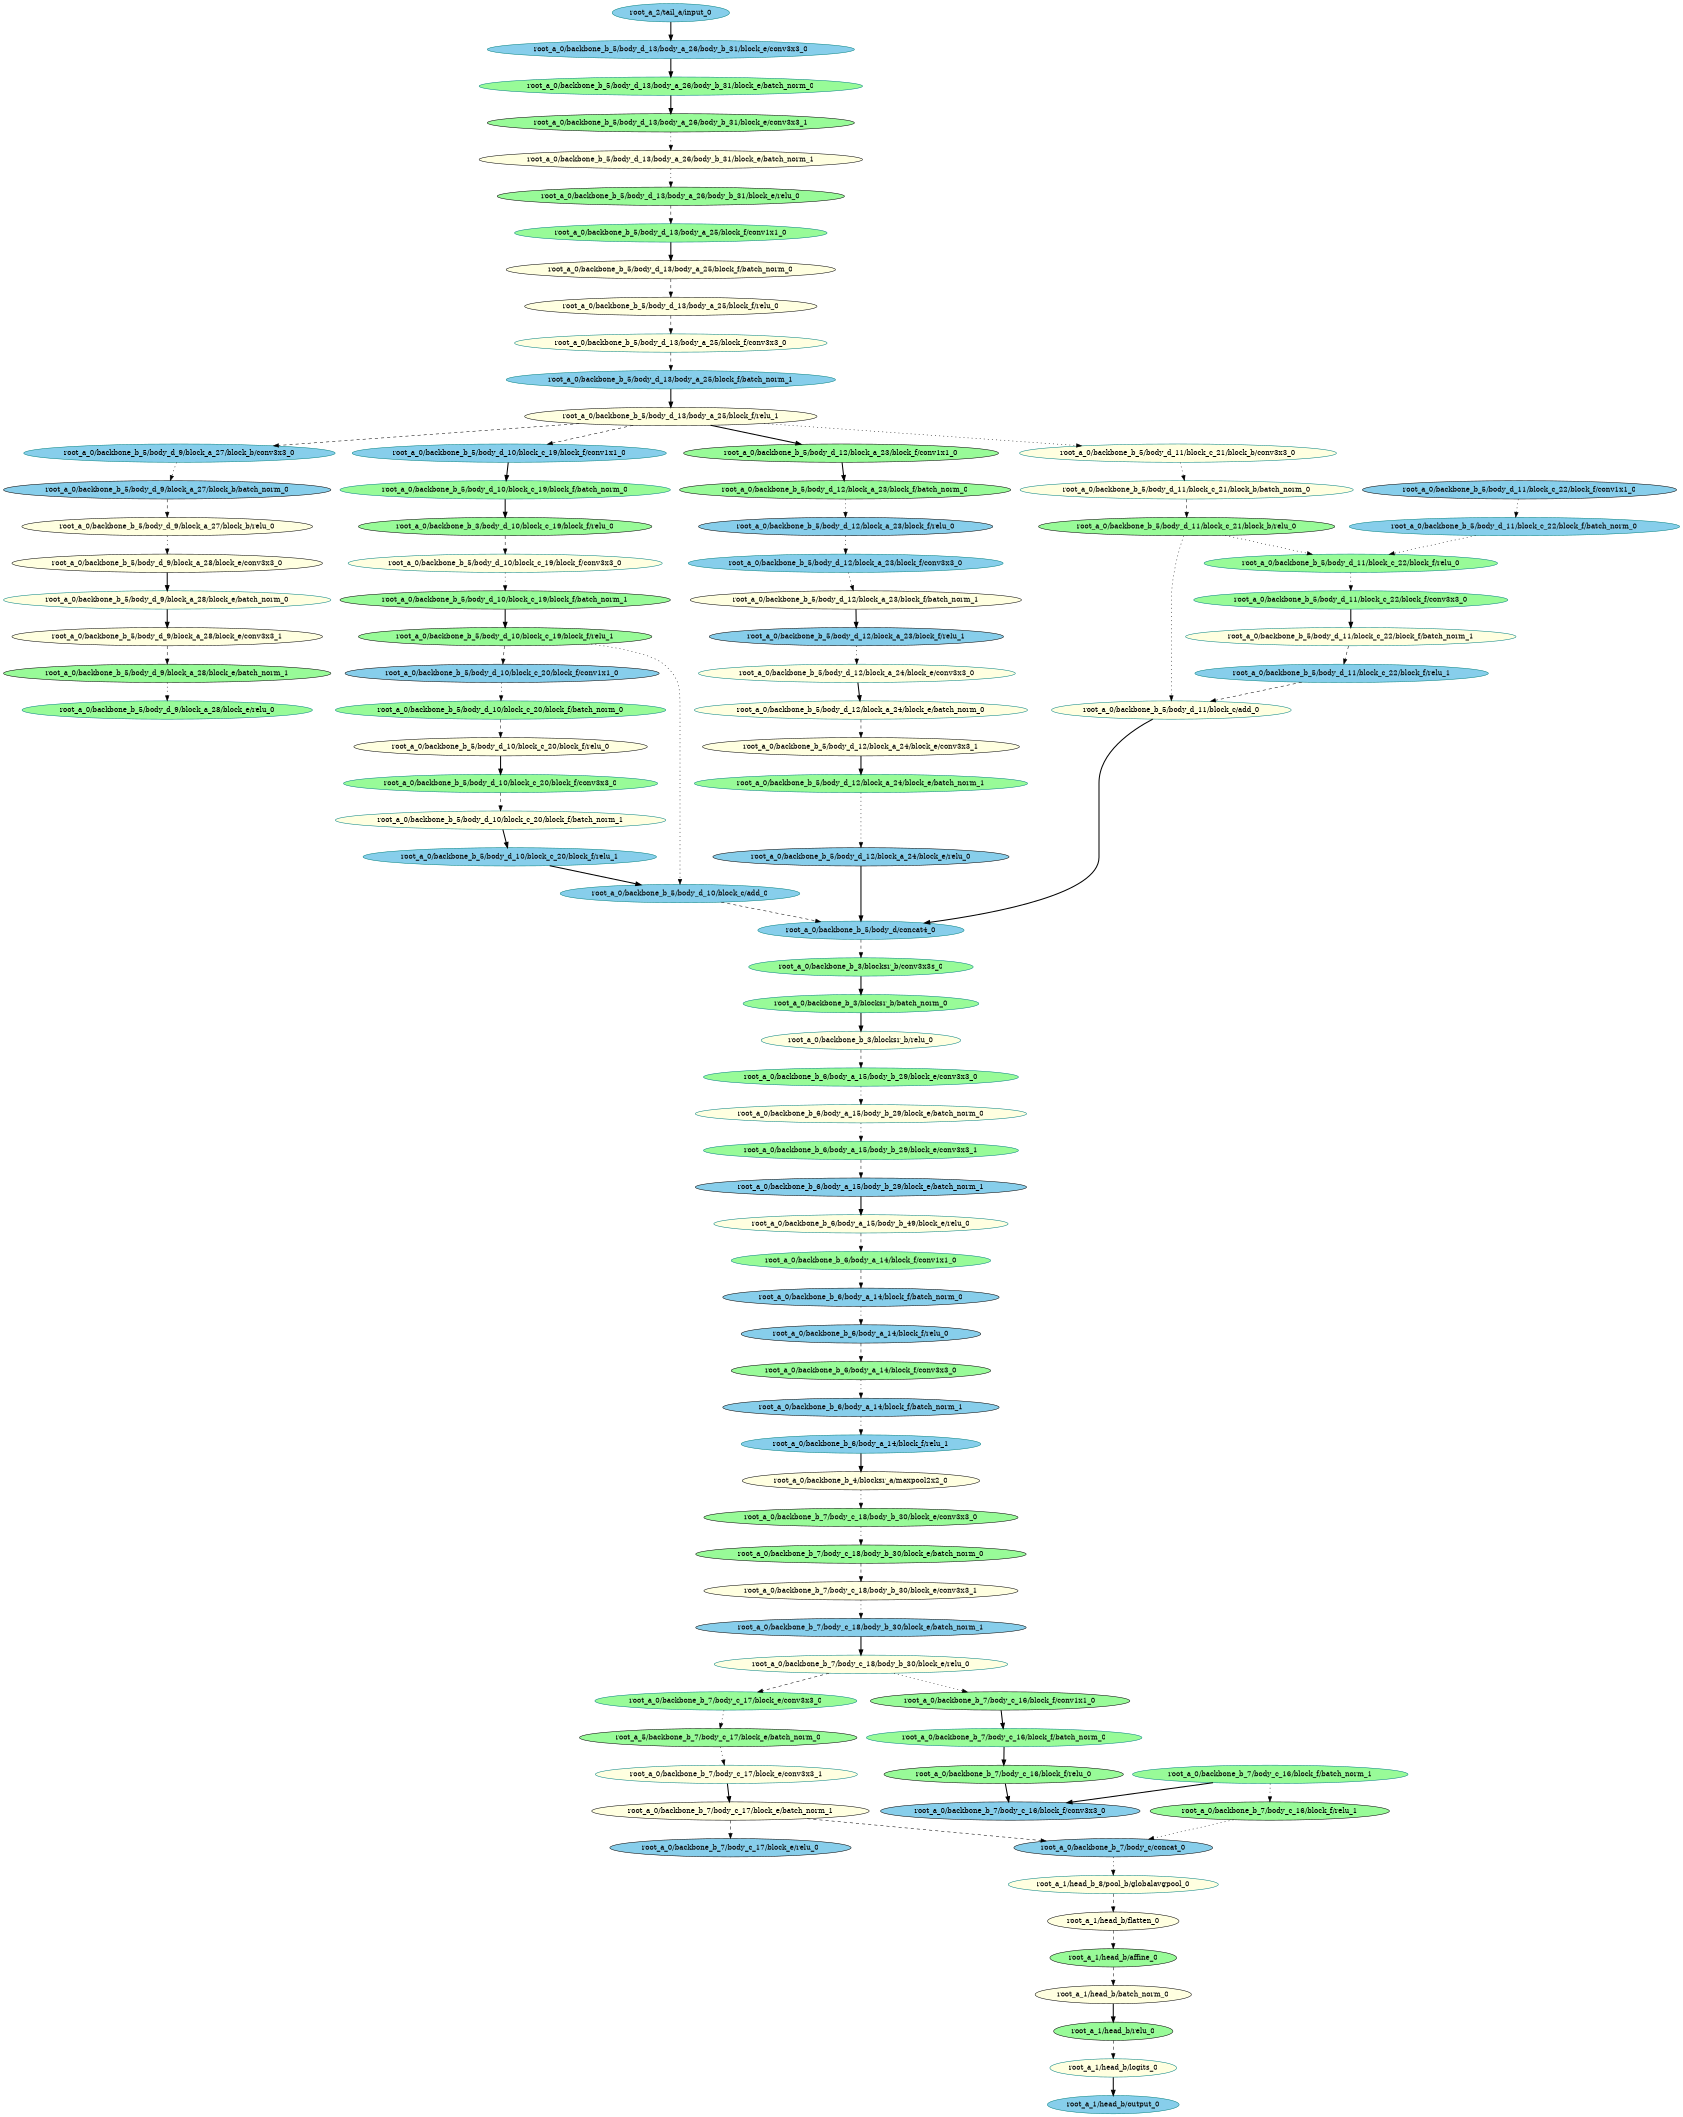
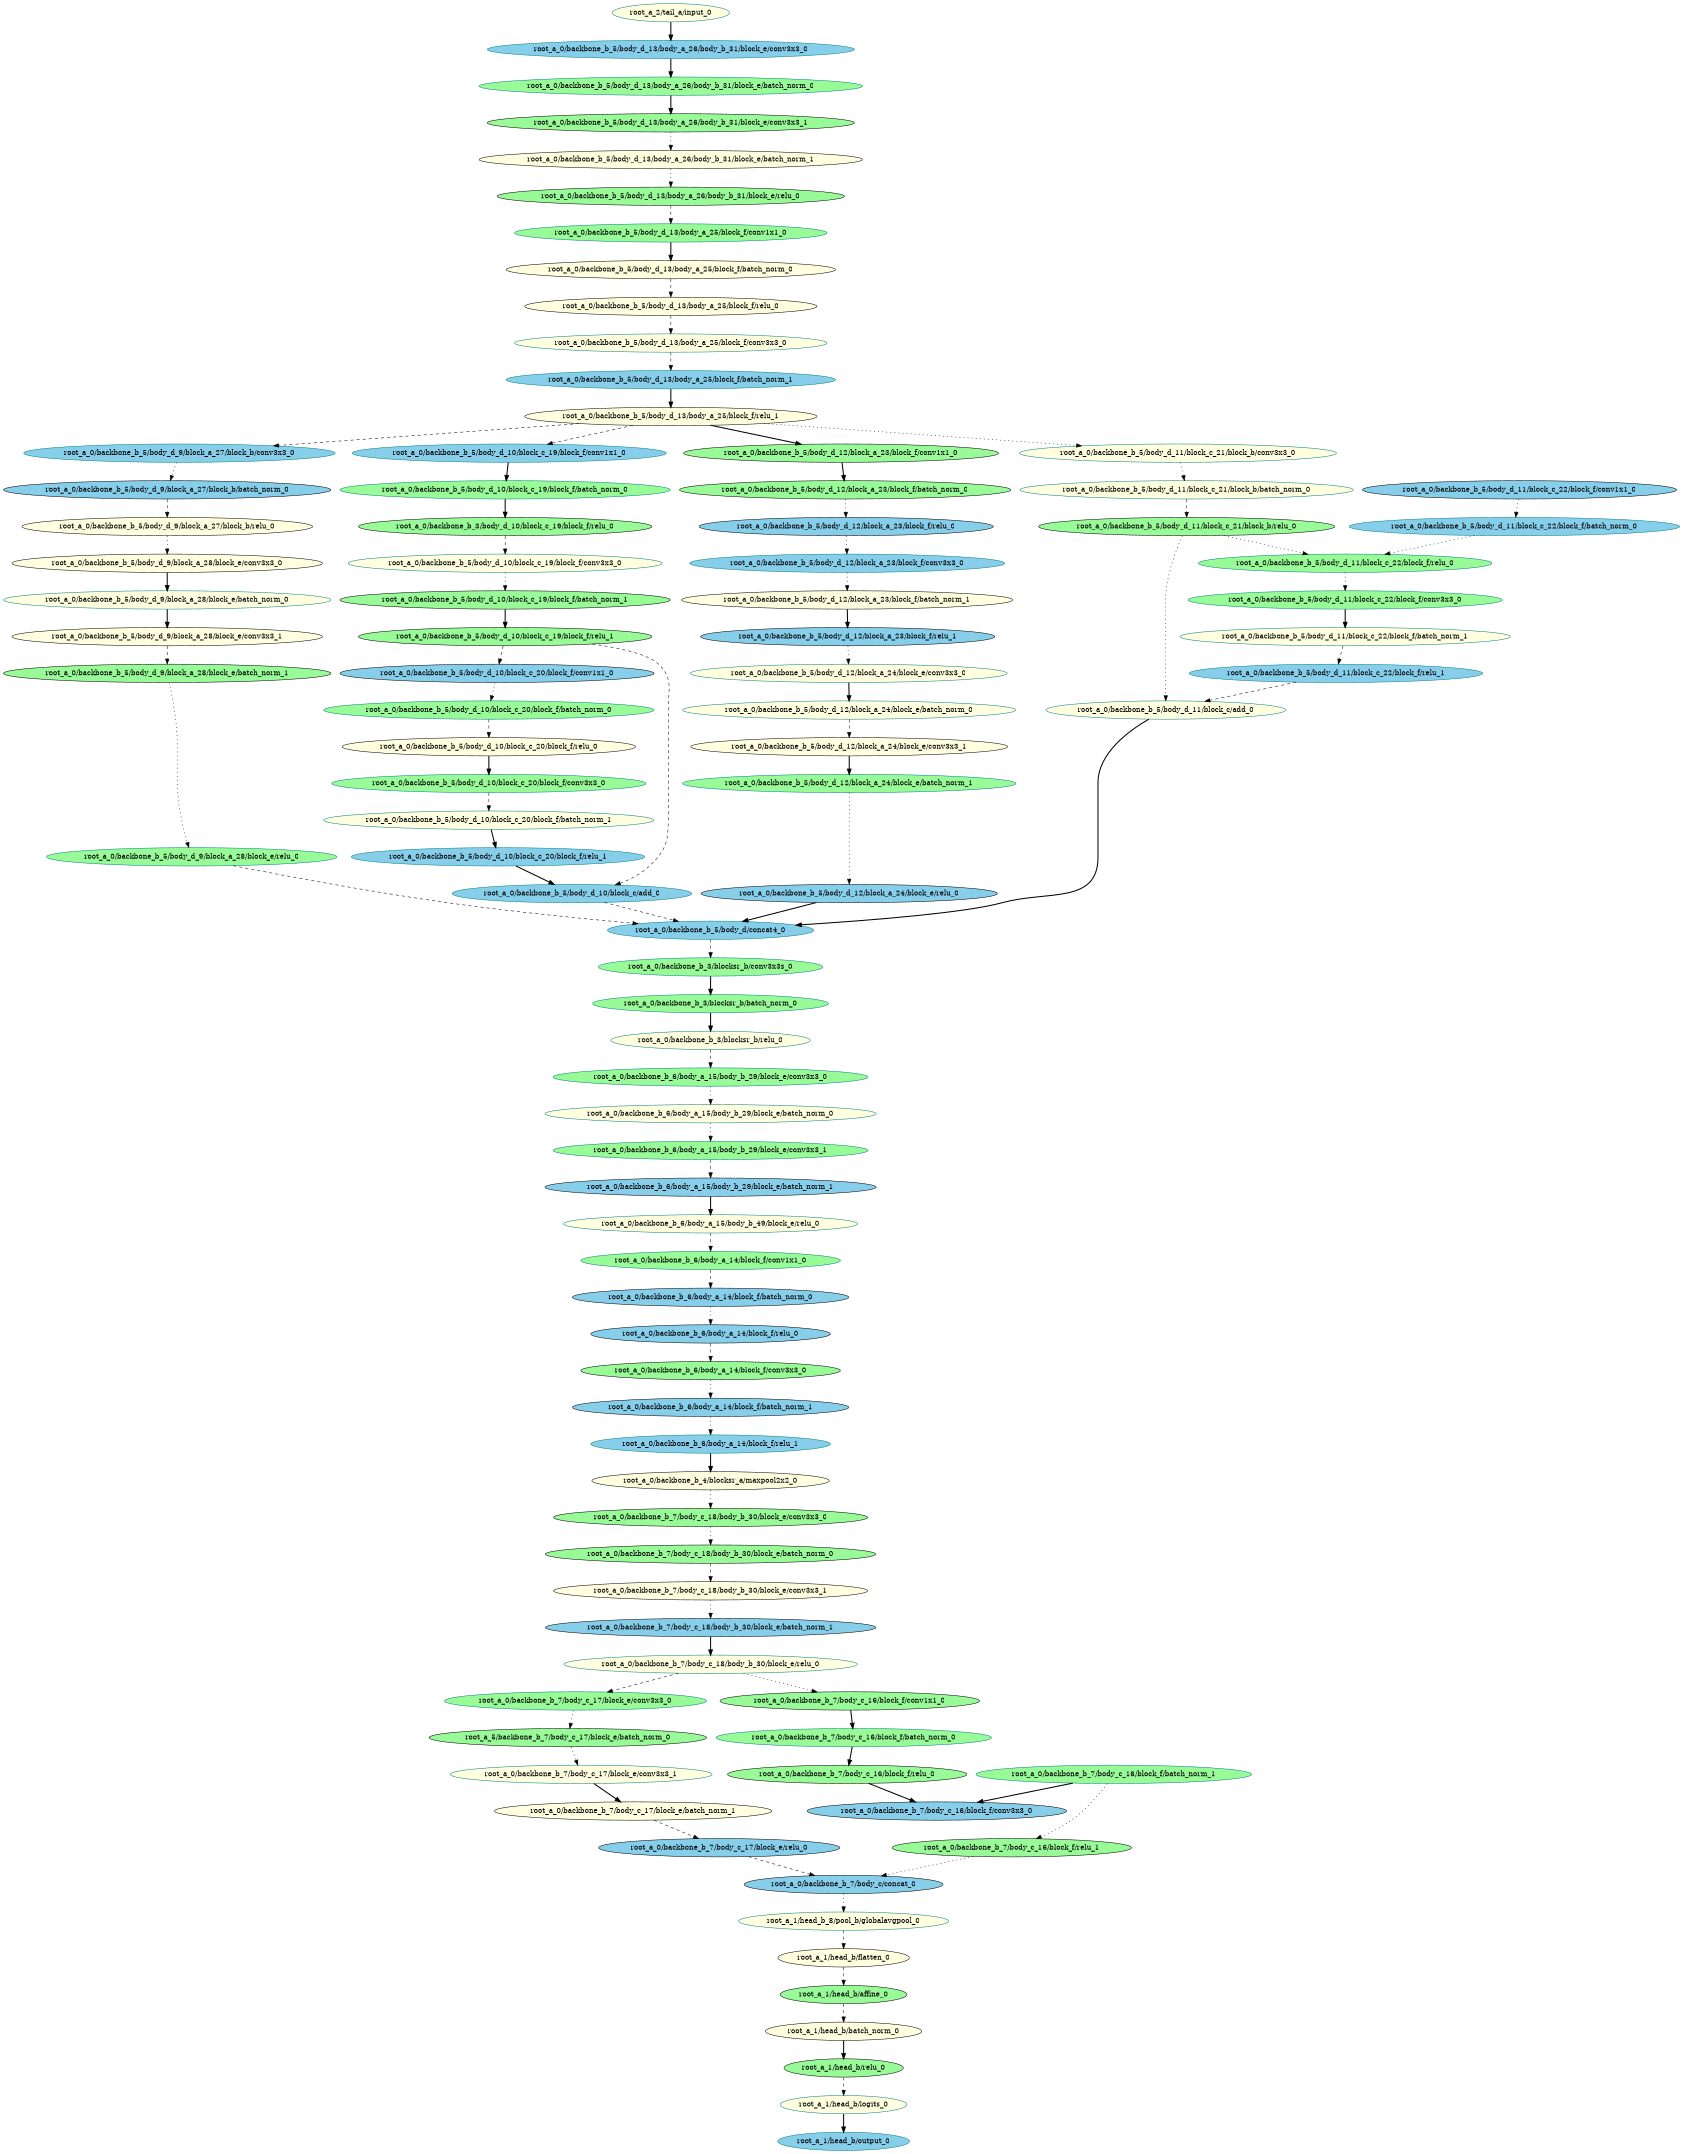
node "root_a_2/tail_a/input_0": fillcolor skyblue -> lightyellow
edge "root_a_0/backbone_b_5/body_d_10/block_c_19/block_f/relu_1" -> "root_a_0/backbone_b_5/body_d_10/block_c/add_0": style dotted -> dashed
edge "root_a_0/backbone_b_5/body_d_9/block_a_28/block_e/relu_0" -> "root_a_0/backbone_b_5/body_d/concat4_0": added
edge "root_a_0/backbone_b_7/body_c_17/block_e/batch_norm_1" -> "root_a_0/backbone_b_7/body_c/concat_0": now "root_a_0/backbone_b_7/body_c_17/block_e/relu_0" -> "root_a_0/backbone_b_7/body_c/concat_0"
